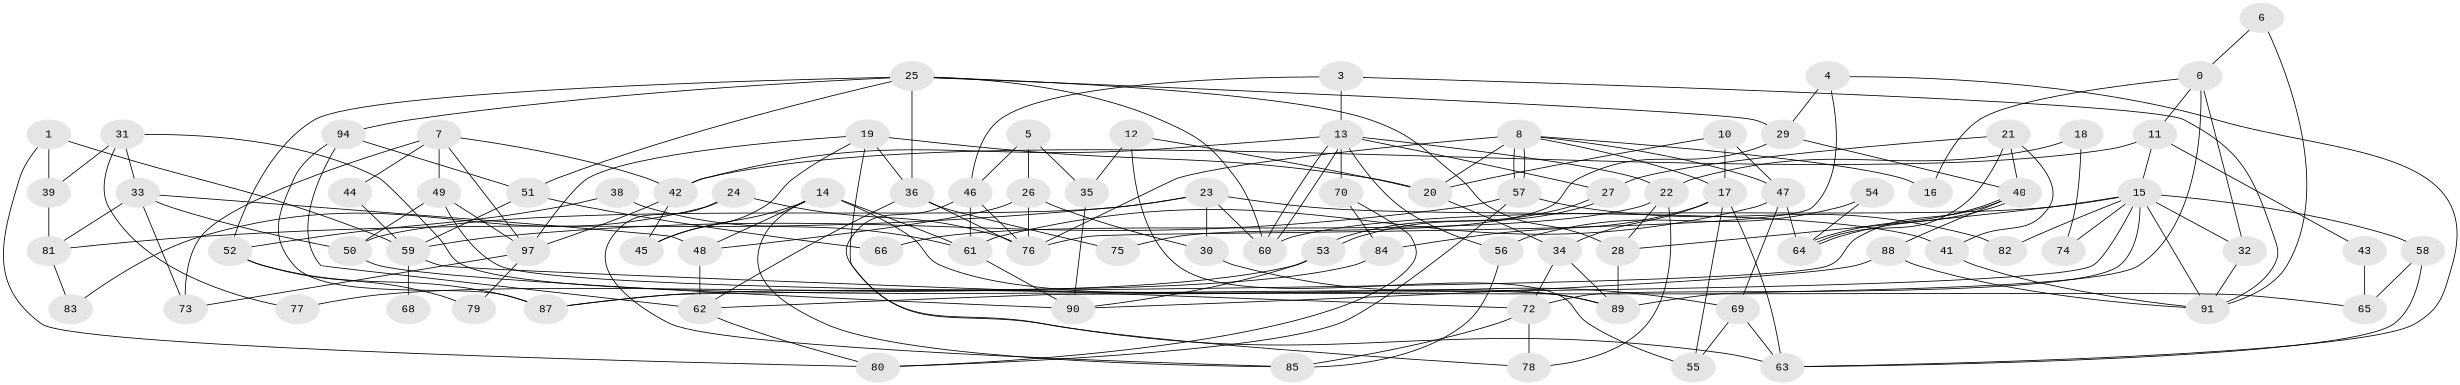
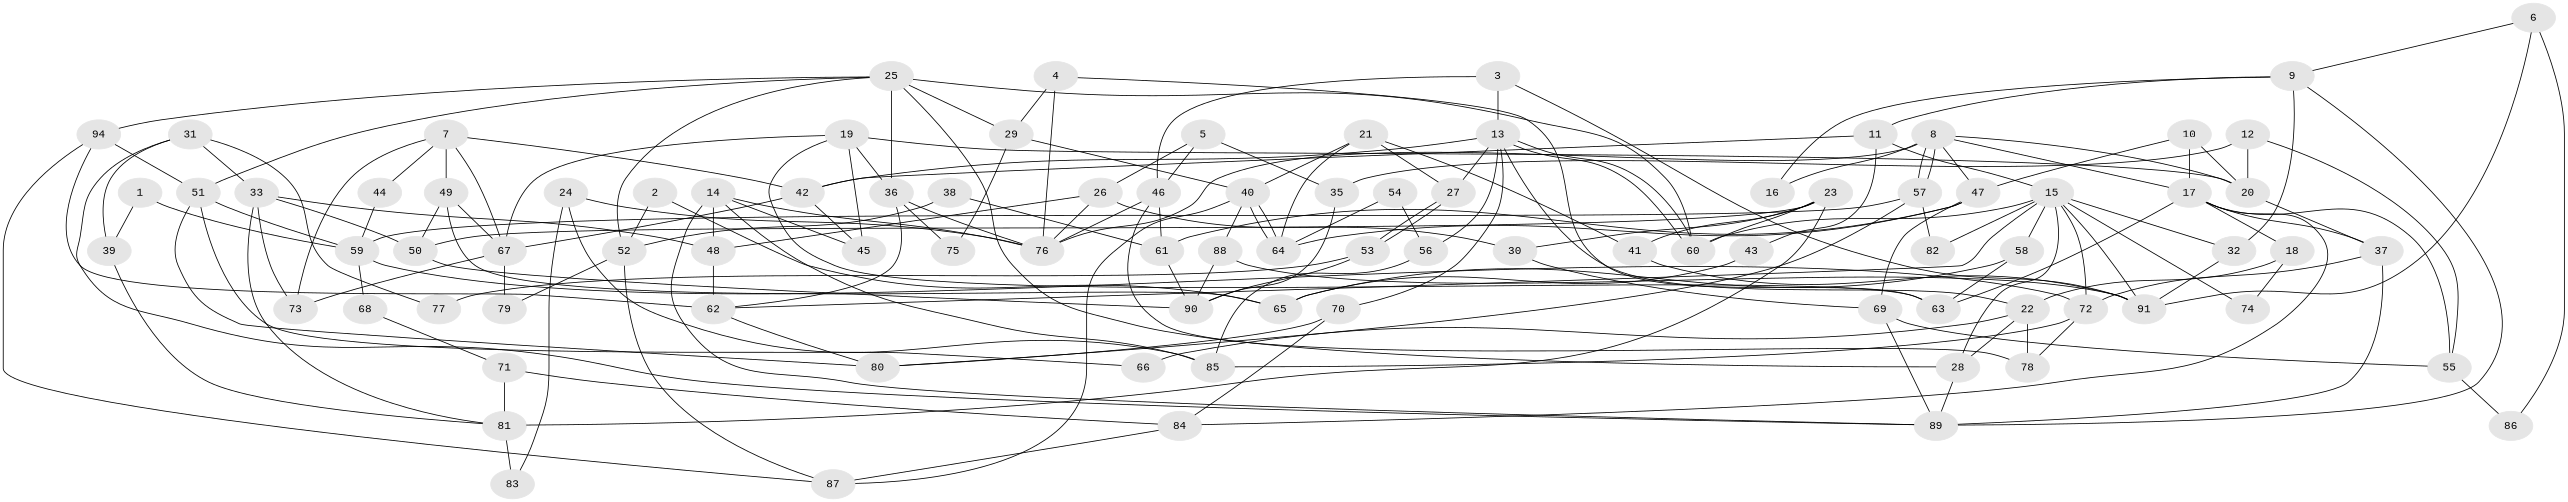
node "0": label "0" -> "9"
node "2": added
edge "17" -- "18": added
edge "14" -- "61": now "14" -- "76"
node "97": label "97" -> "67"
node "34": label "34" -> "37"
edge "69" -- "63": now "69" -- "89"
edge "1" -- "80": now "51" -- "80"
node "71": added
node "86": added
